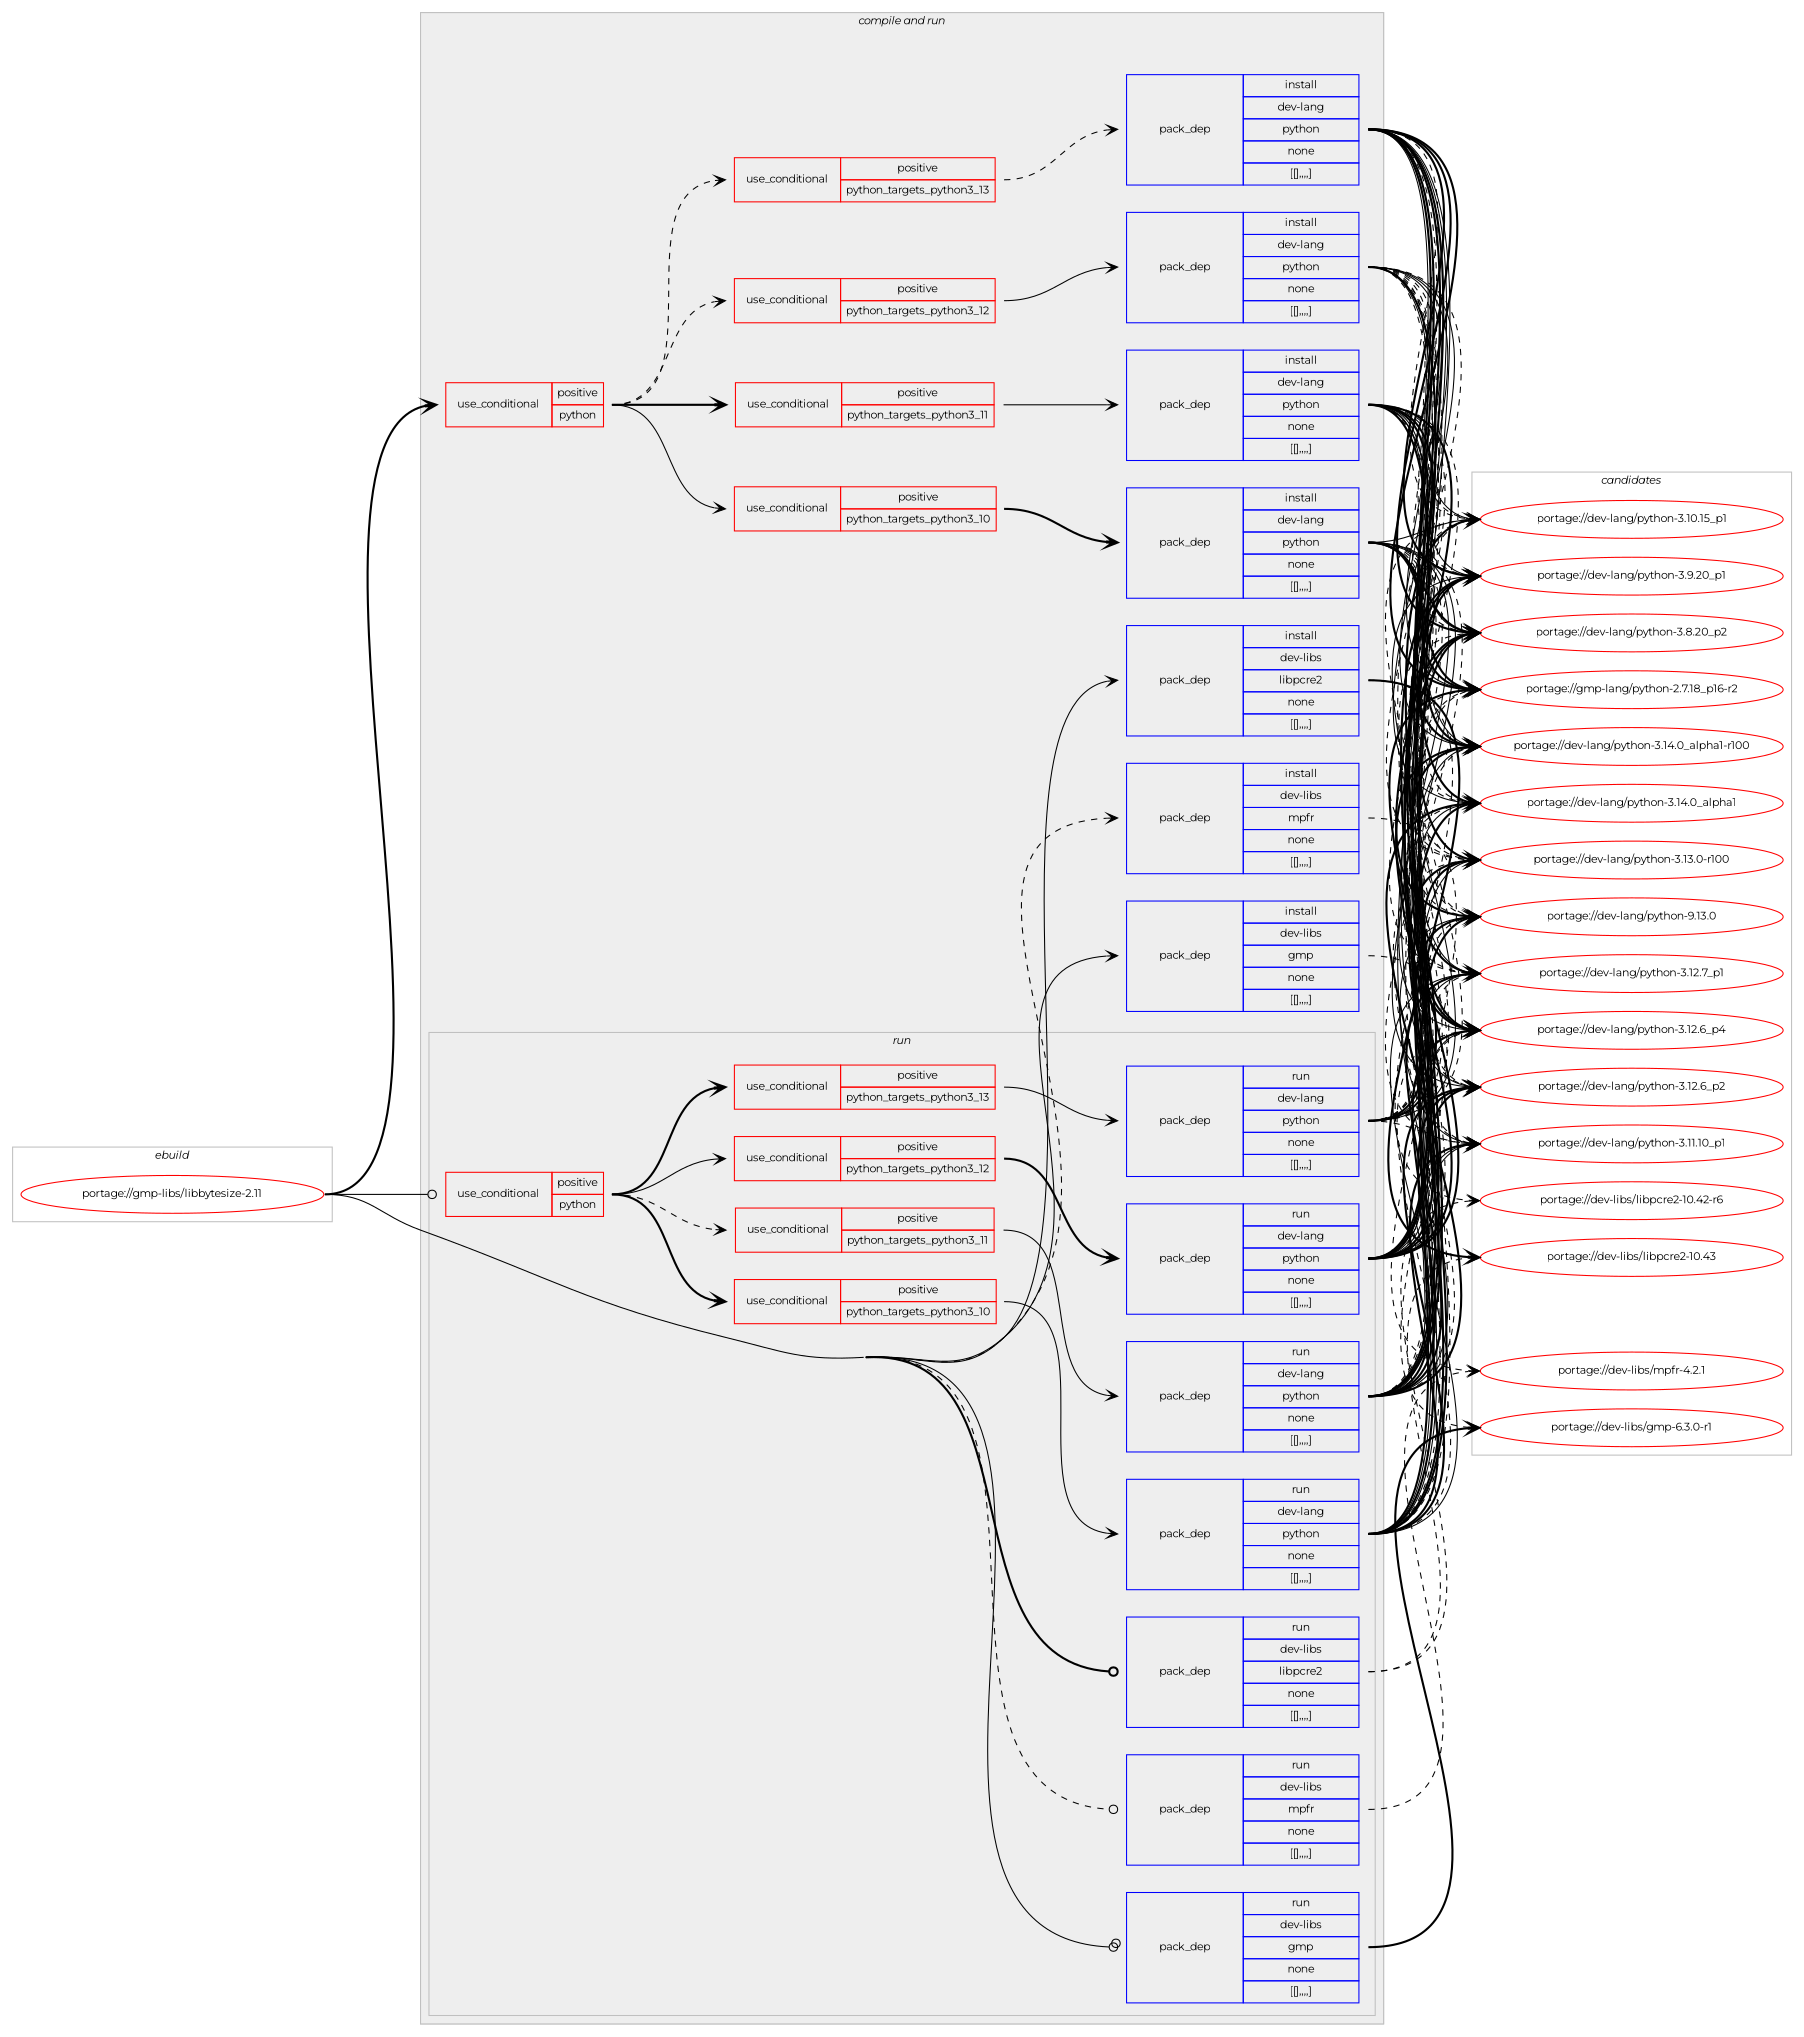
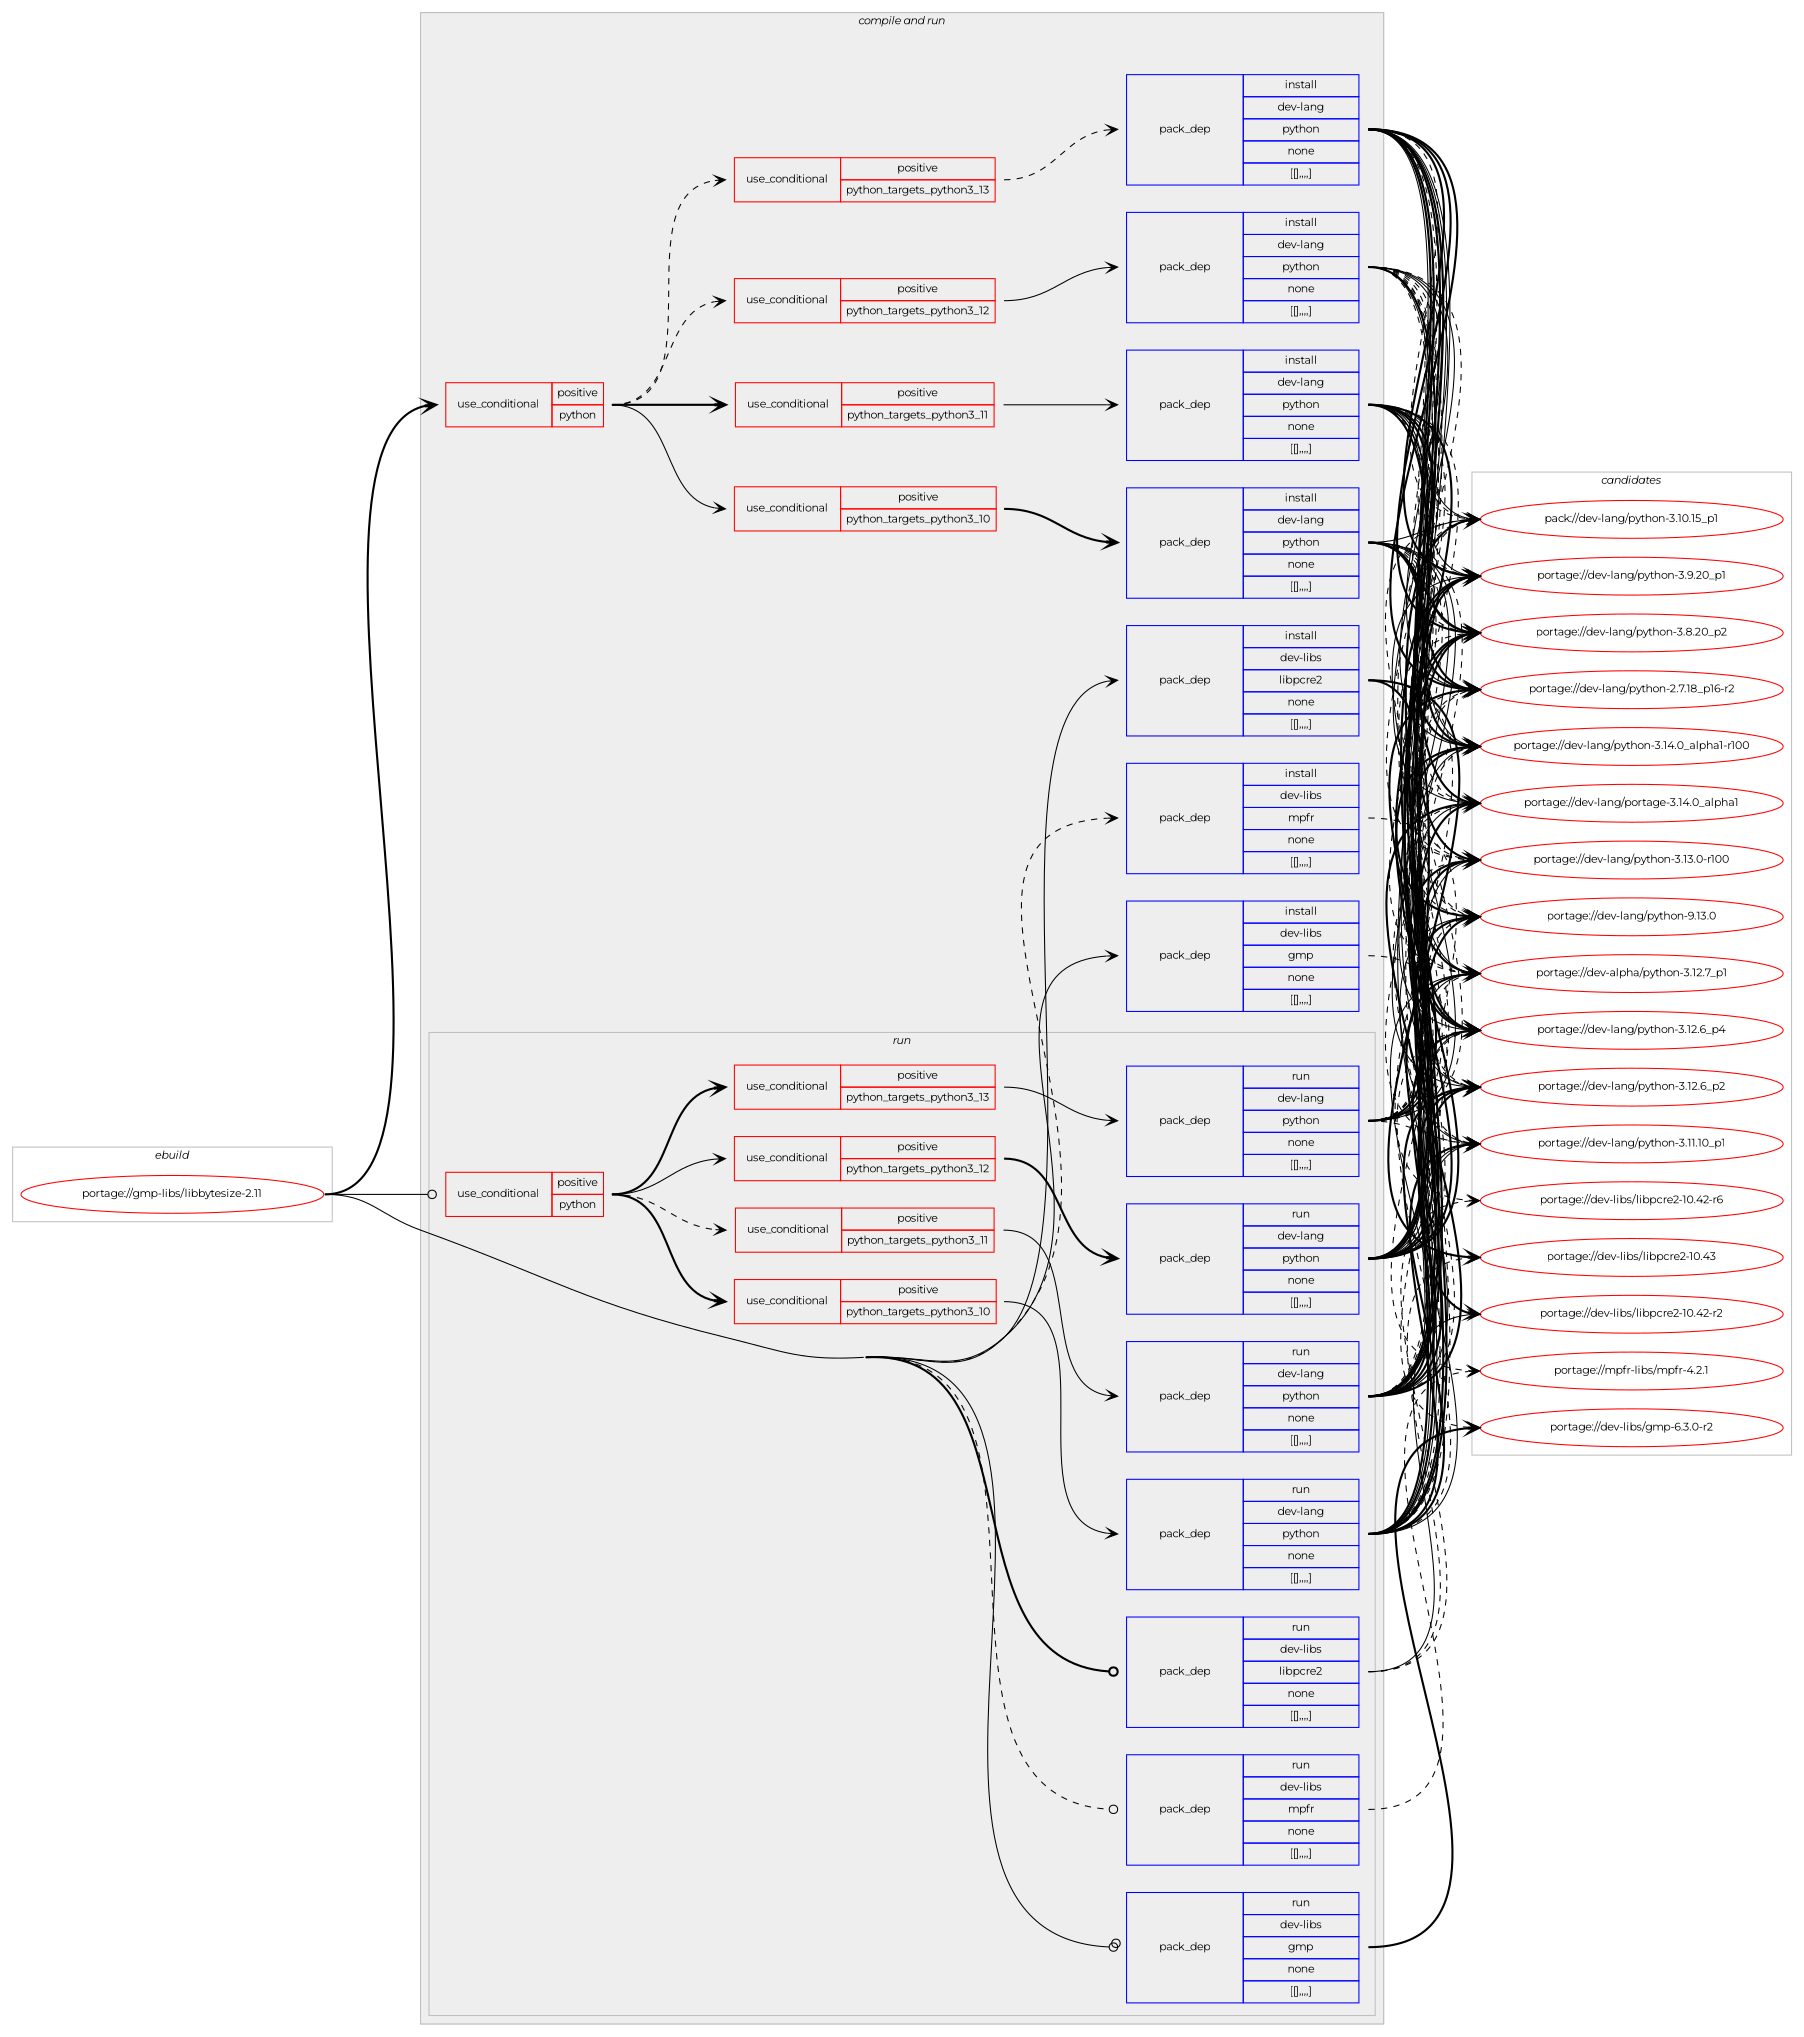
node "portage://dev-lang/python-3.10.15_p1": label "portage://dev-lang/python-3.10.15_p1" -> "pack://dev-lang/python-3.10.15_p1"
node "portage://gmp-lang/python-2.7.18_p16-r2": label "portage://gmp-lang/python-2.7.18_p16-r2" -> "portage://dev-lang/python-2.7.18_p16-r2"
node "portage://dev-lang/python-3.14.0_alpha1": label "portage://dev-lang/python-3.14.0_alpha1" -> "portage://dev-lang/portage-3.14.0_alpha1"
node "portage://dev-lang/python-3.12.7_p1": label "portage://dev-lang/python-3.12.7_p1" -> "portage://dev-alpha/python-3.12.7_p1"
node "portage://dev-libs/libpcre2-10.42-r2": added
node "portage://dev-libs/mpfr-4.2.1": label "portage://dev-libs/mpfr-4.2.1" -> "portage://mpfr-libs/mpfr-4.2.1"
node "portage://dev-libs/gmp-6.3.0-r1": label "portage://dev-libs/gmp-6.3.0-r1" -> "portage://dev-libs/gmp-6.3.0-r2"
